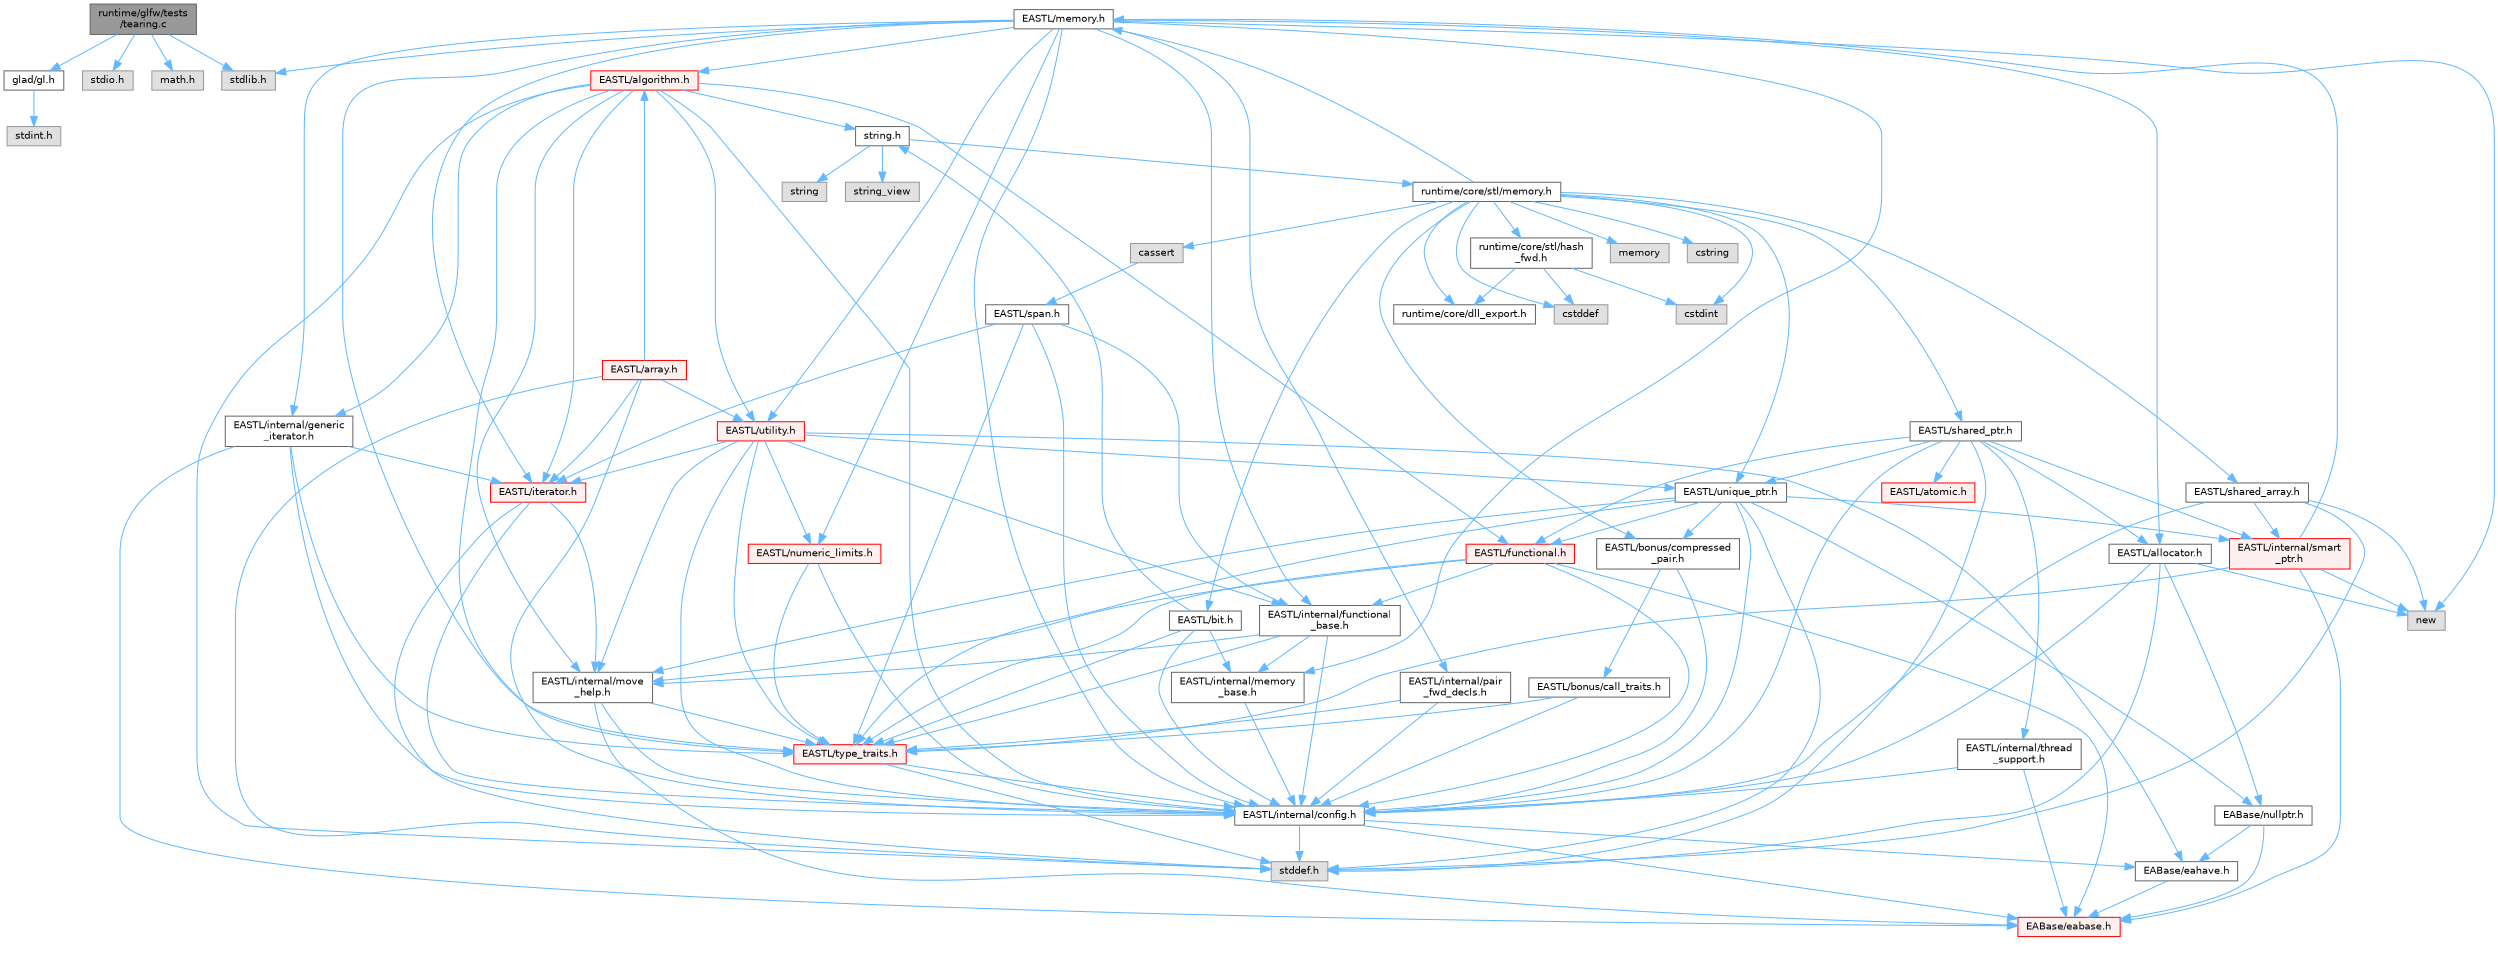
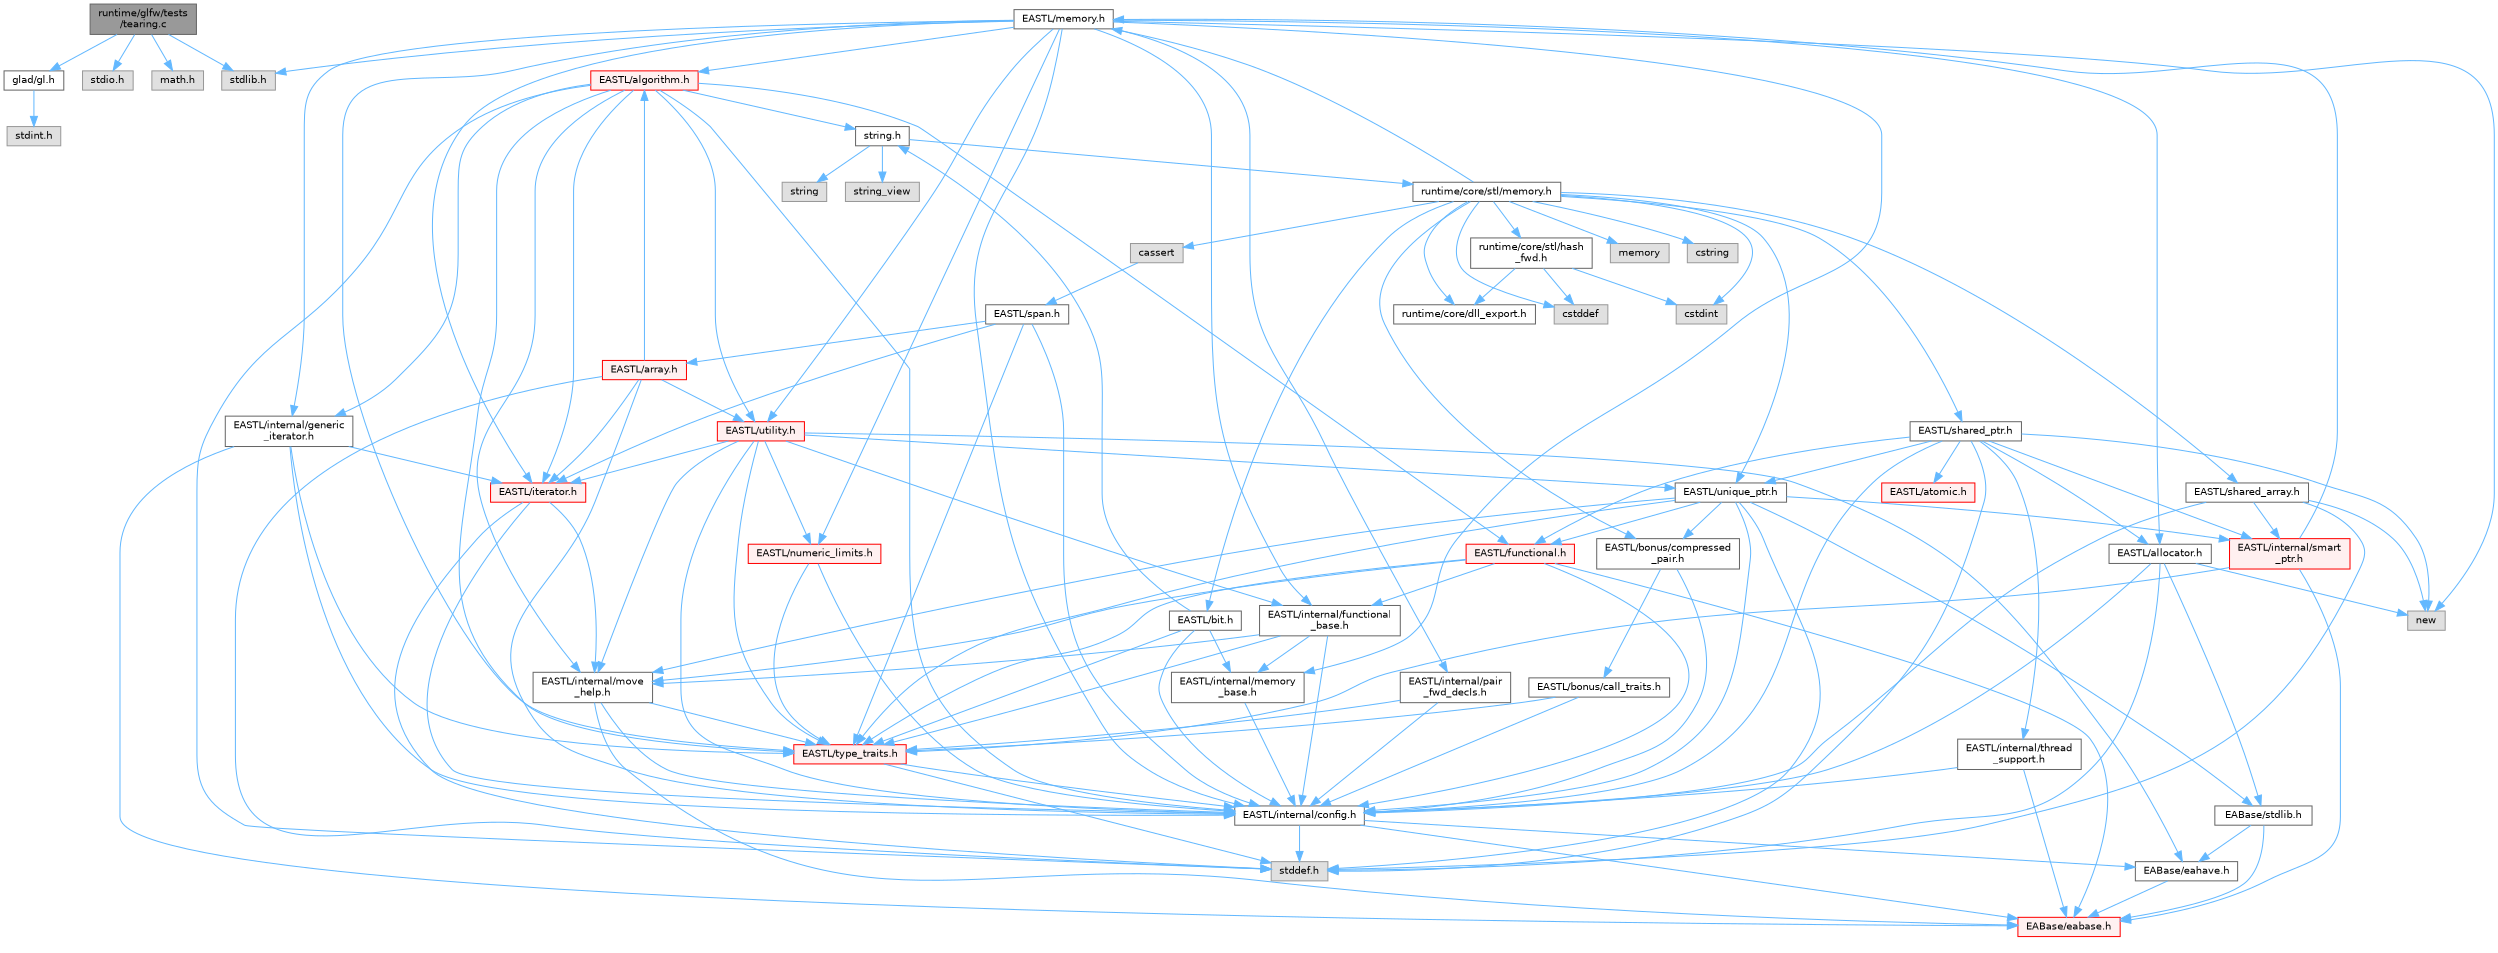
edge "EASTL/span.h" -> "EASTL/internal/functional _base.h": now "EASTL/span.h" -> "EASTL/array.h"
edge "EASTL/internal/smart _ptr.h" -> "new": now "EASTL/shared_ptr.h" -> "new"
node "EABase/nullptr.h": label "EABase/nullptr.h" -> "EABase/stdlib.h"
